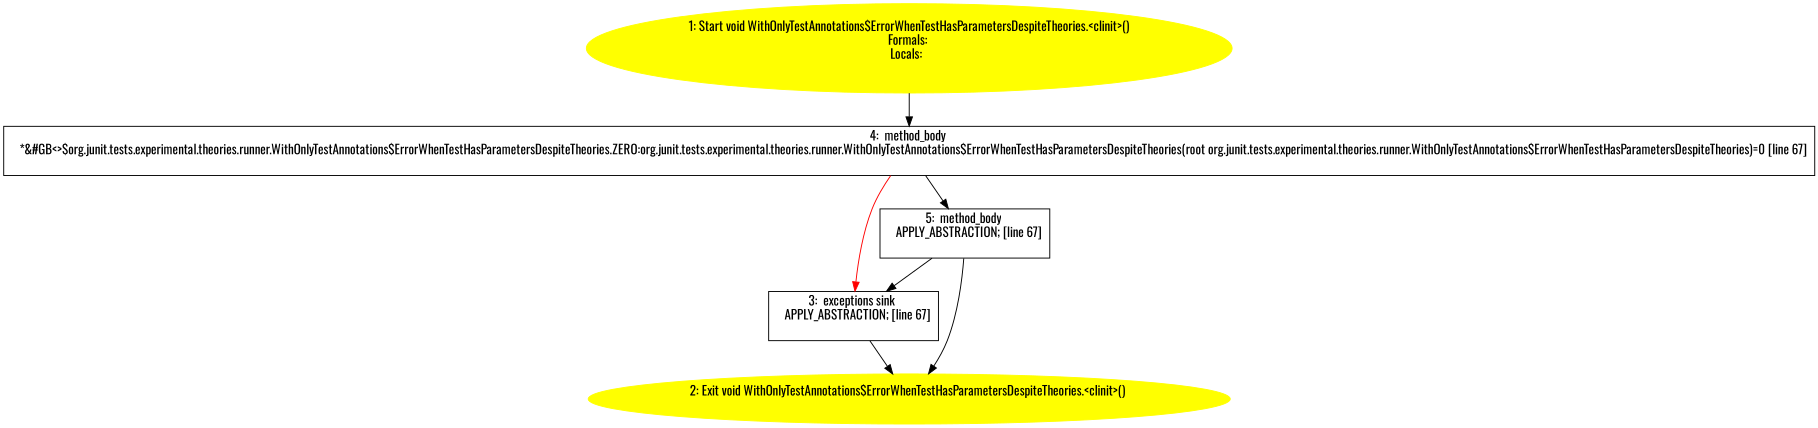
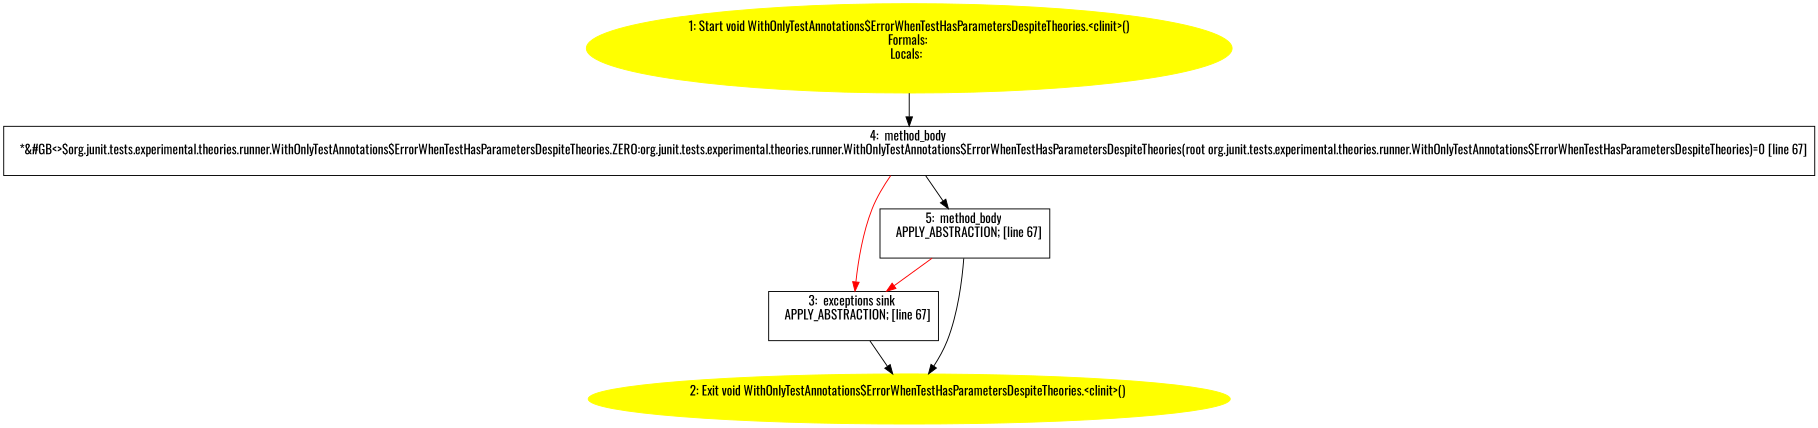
edge "5:  method_body APPLY_ABSTRACTION; [line 67]" -> "3:  exceptions sink APPLY_ABSTRACTION; [line 67]": color black -> red
